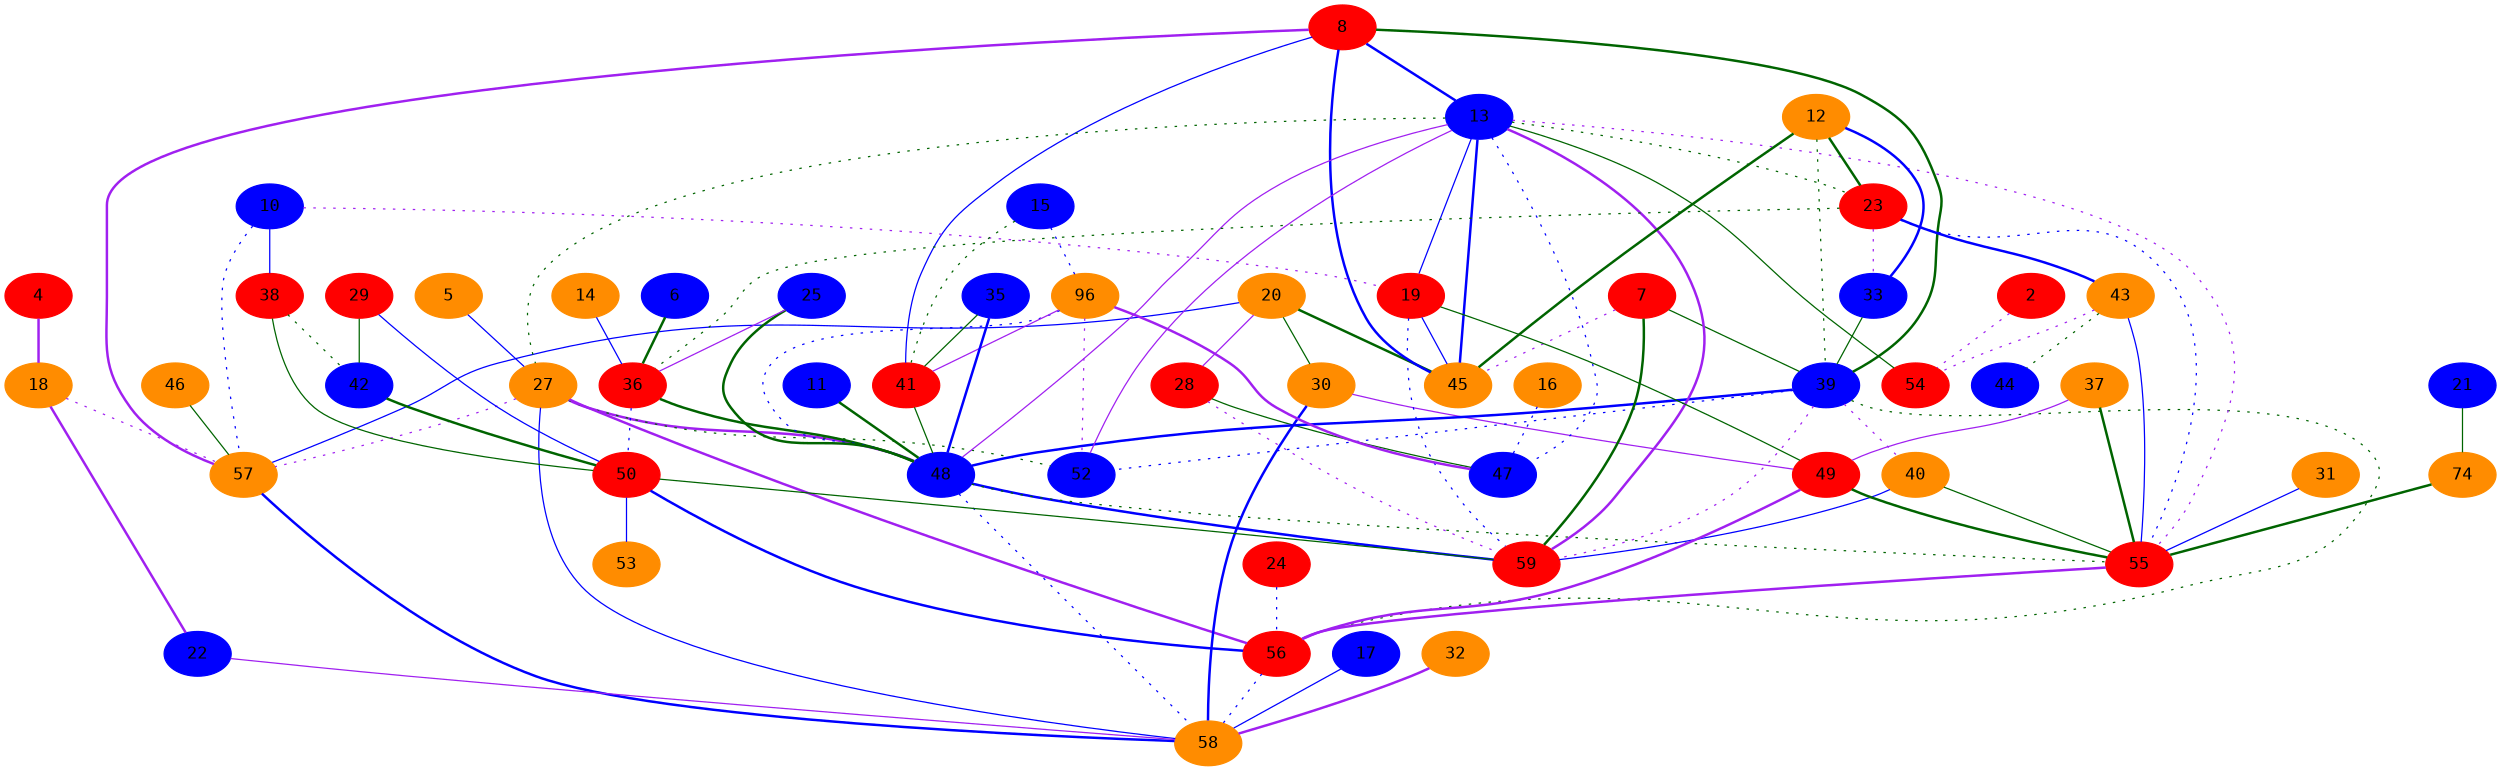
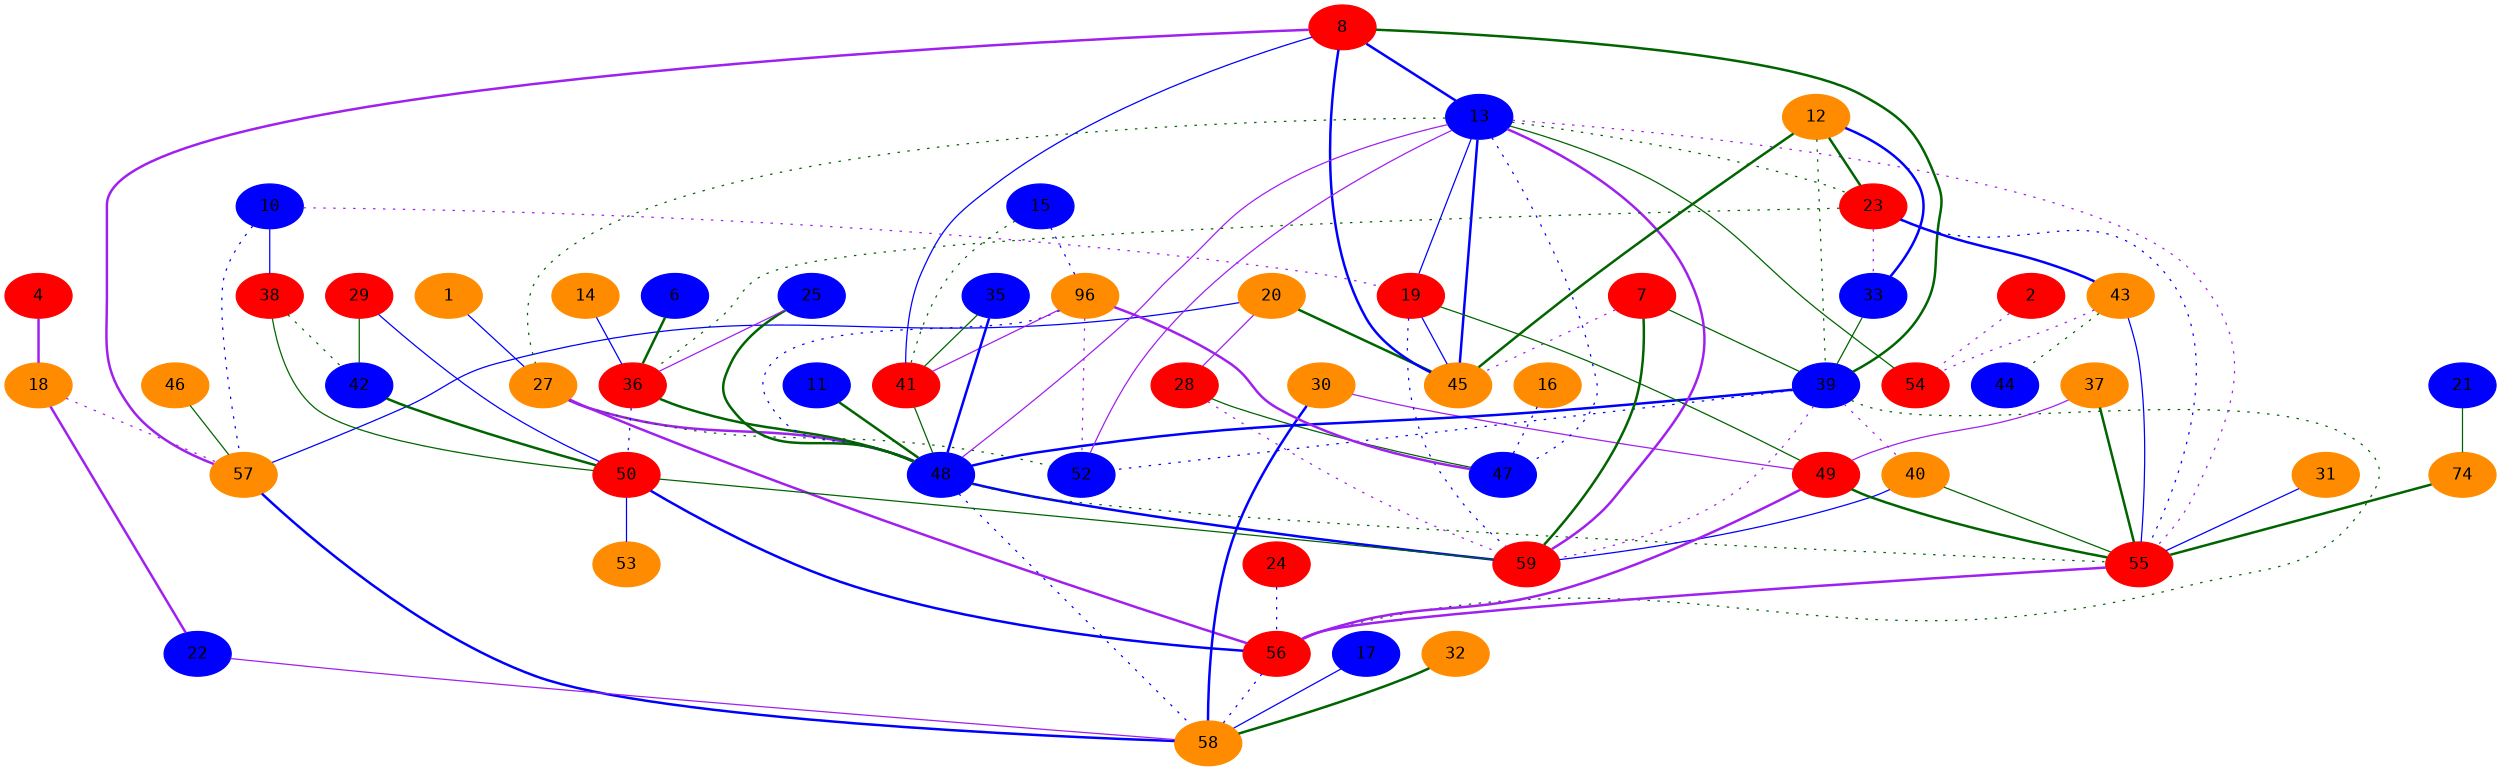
node "5": label "5" -> "1"
edge "20" -- "30": removed
edge "27" -- "57": removed
edge "27" -- "58": removed
edge "32" -- "58": color purple -> darkgreen
